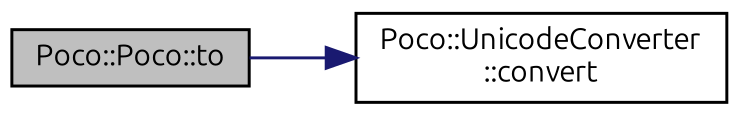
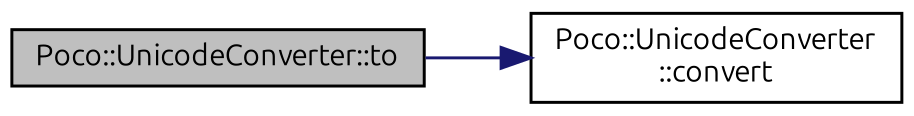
node "Poco::Poco::to": label "Poco::Poco::to" -> "Poco::UnicodeConverter::to"
